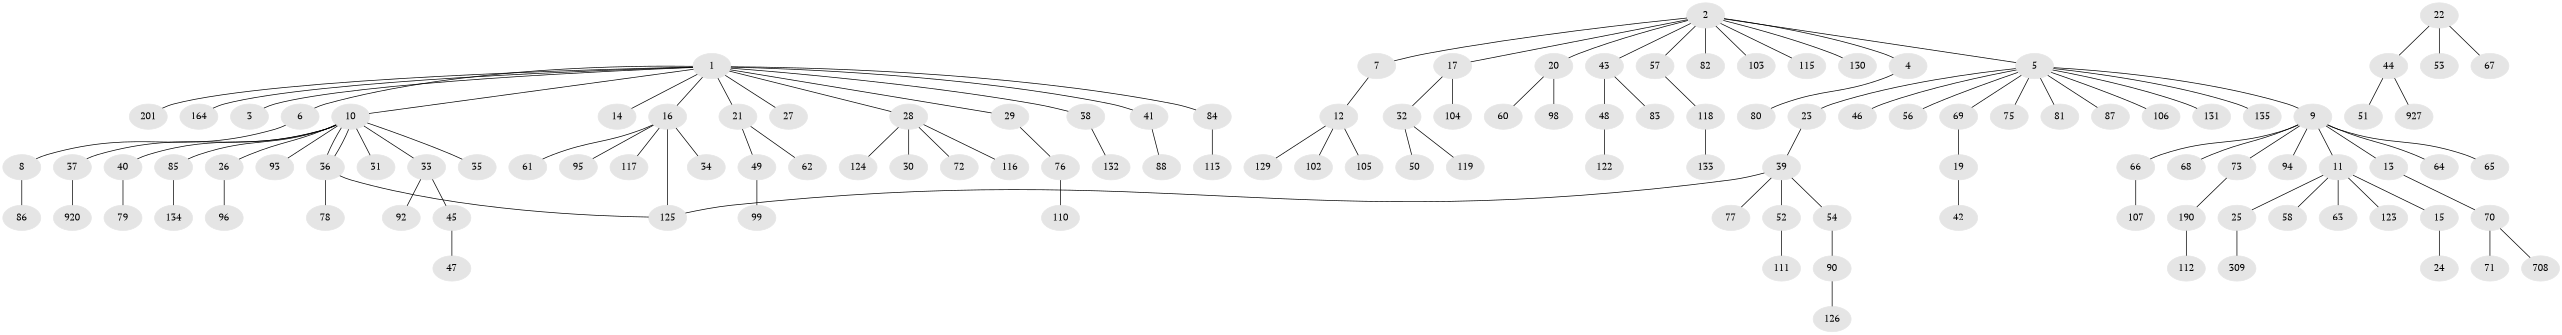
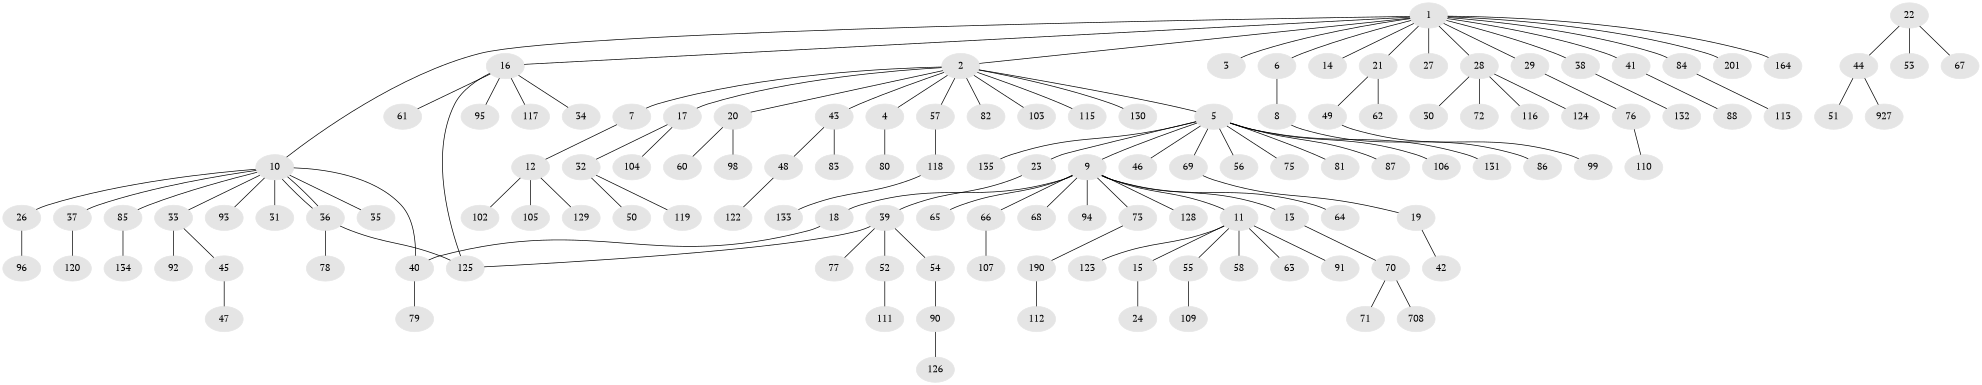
edge "1" -- "2": added
node "920": label "920" -> "120"
node "18": added
node "128": added
node "25": label "25" -> "55"
node "91": added
node "309": label "309" -> "109"
